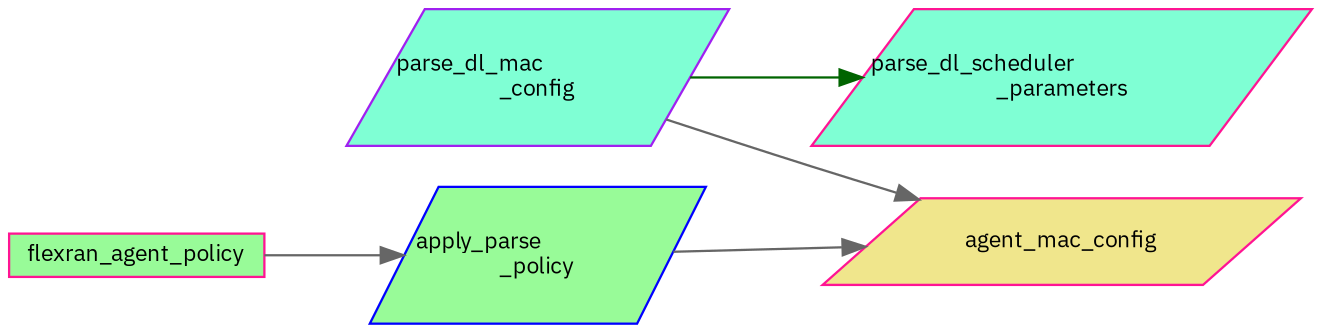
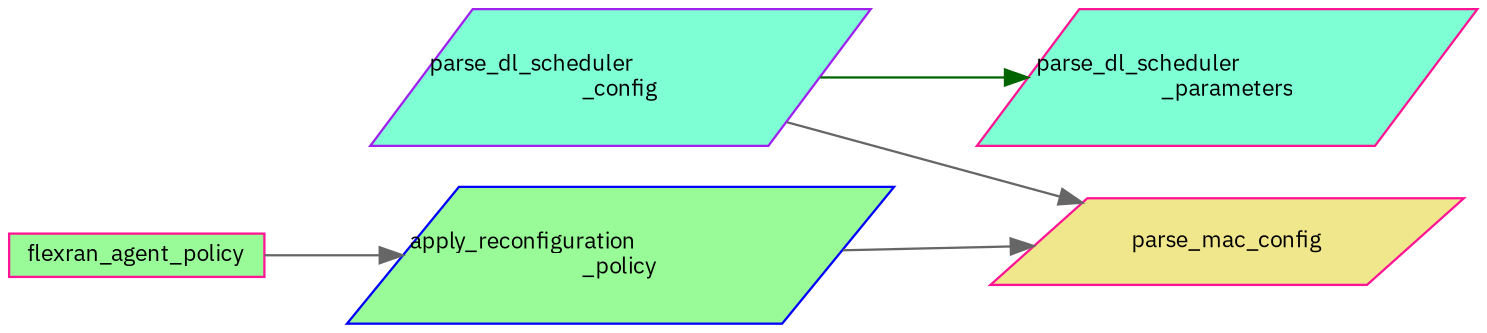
node "parse_dl_mac _config": label "parse_dl_mac _config" -> "parse_dl_scheduler _config"
node "agent_mac_config": label "agent_mac_config" -> "parse_mac_config"
node "apply_parse _policy": label "apply_parse _policy" -> "apply_reconfiguration _policy"
